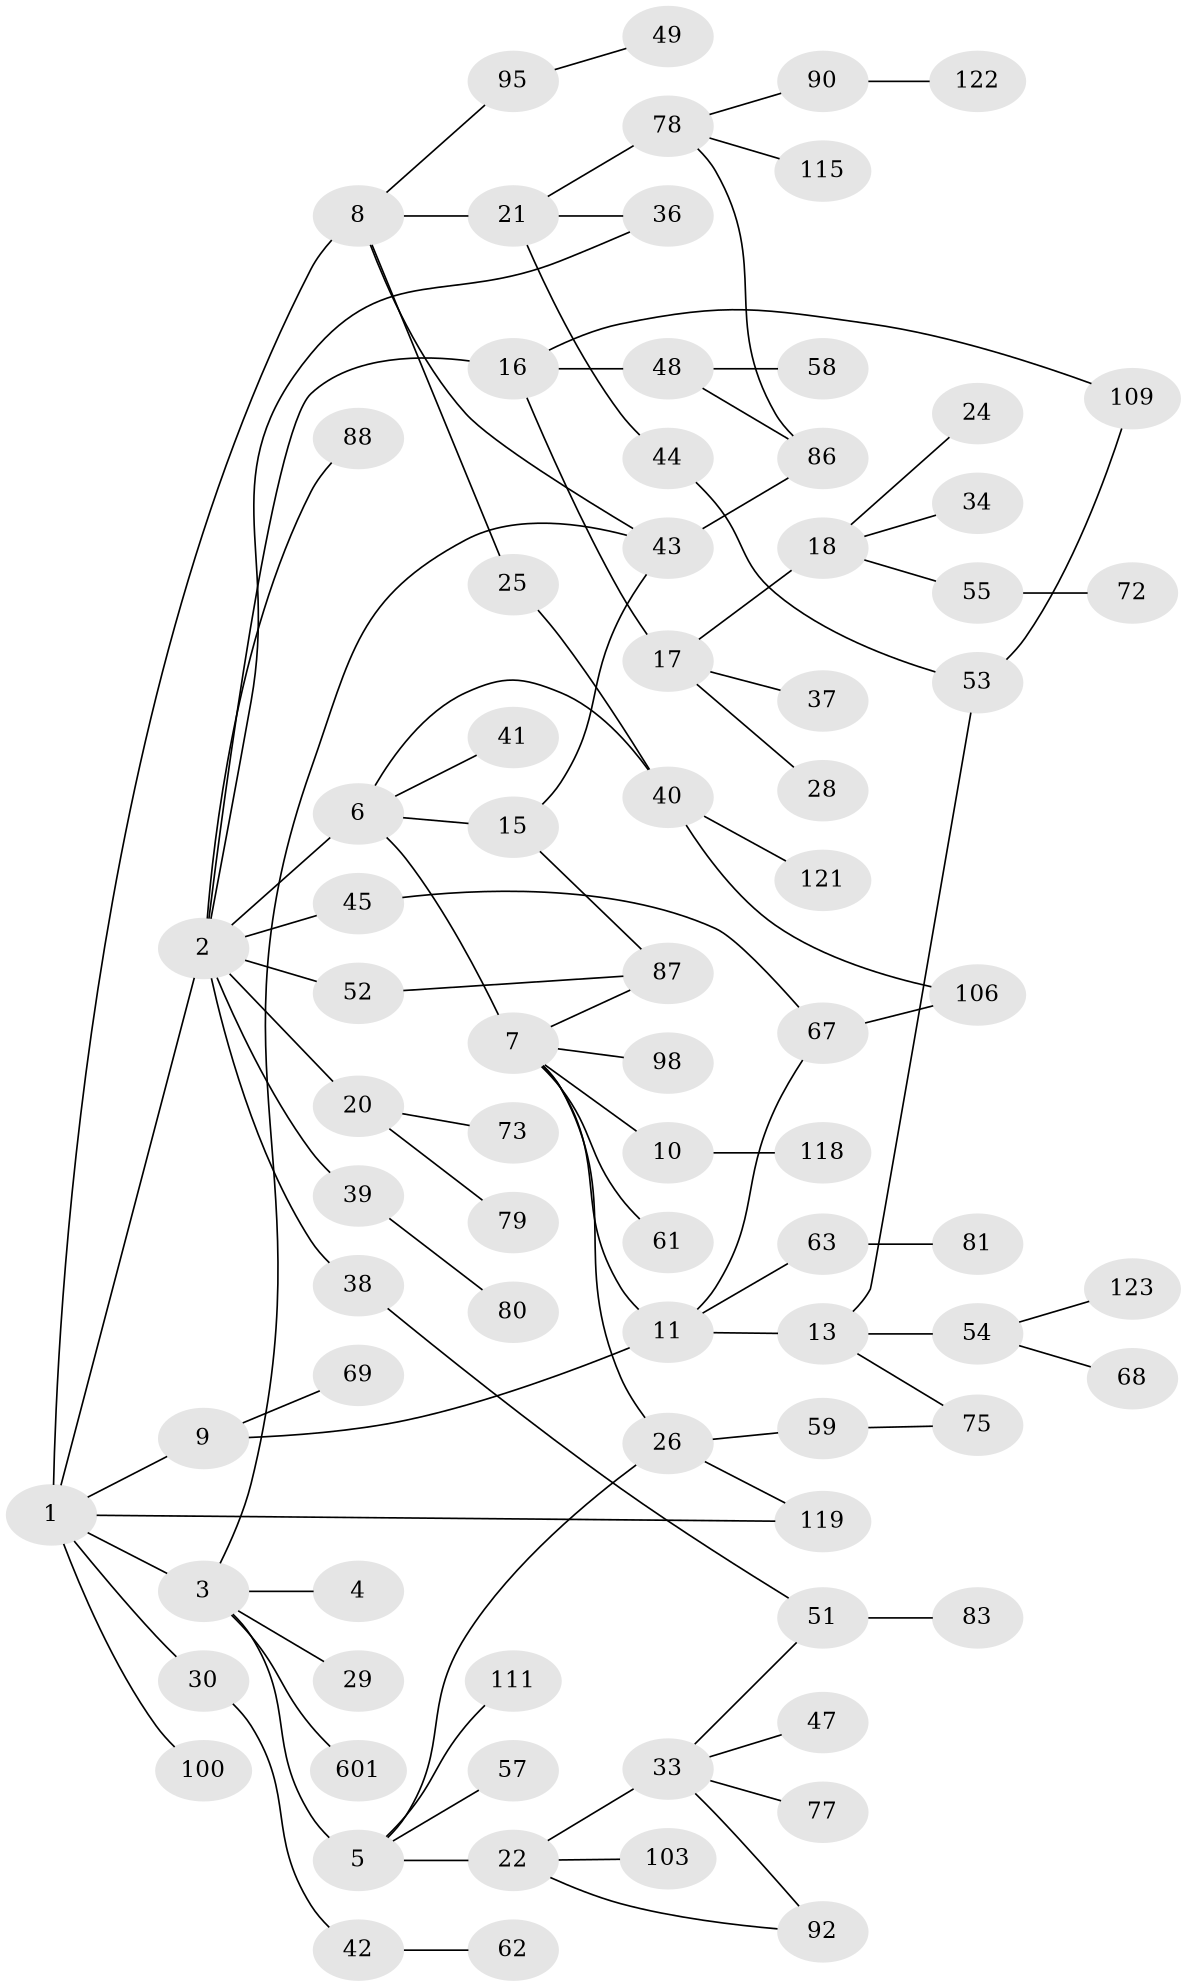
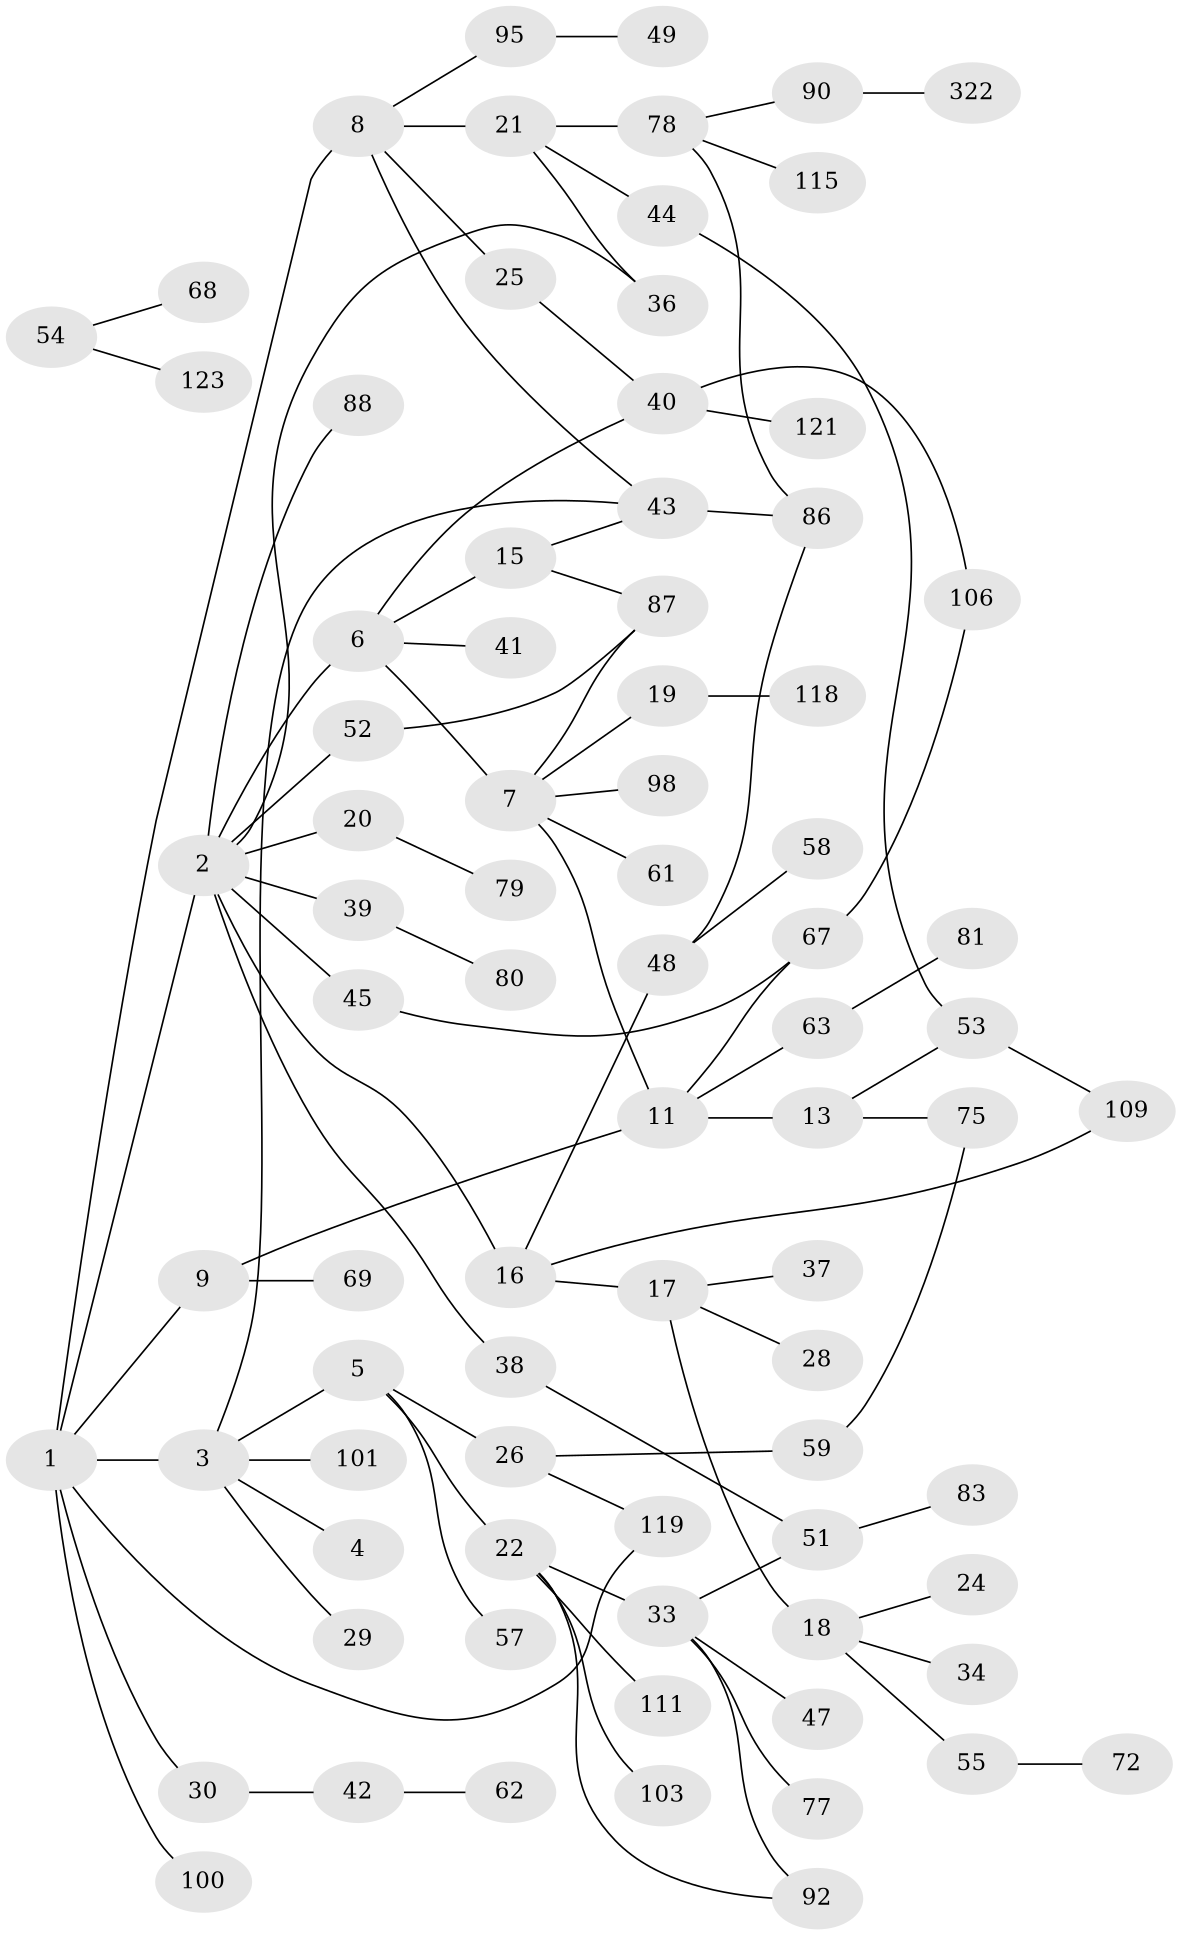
node "122": label "122" -> "322"
node "73": removed
node "10": label "10" -> "19"
edge "7" -- "26": removed
edge "13" -- "54": removed
edge "111" -- "5": now "111" -- "22"
node "601": label "601" -> "101"
